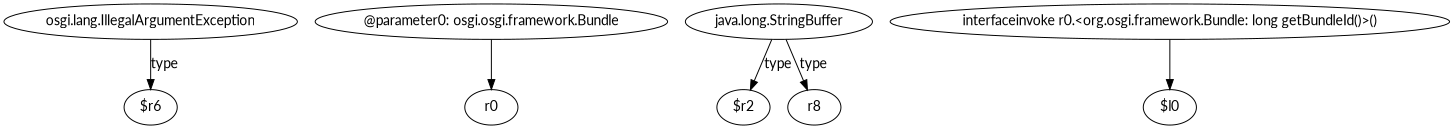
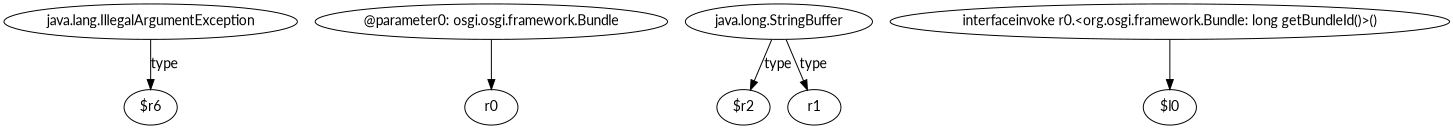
node "osgi.lang.IllegalArgumentException": label "osgi.lang.IllegalArgumentException" -> "java.lang.IllegalArgumentException"
node "r8": label "r8" -> "r1"
